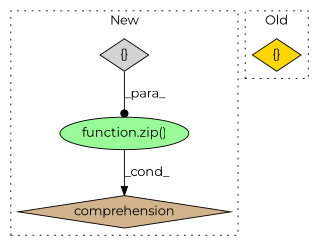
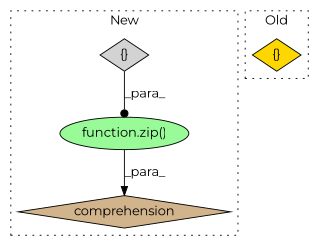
edge "function.zip()" -> "comprehension": label "_cond_" -> "_para_"
